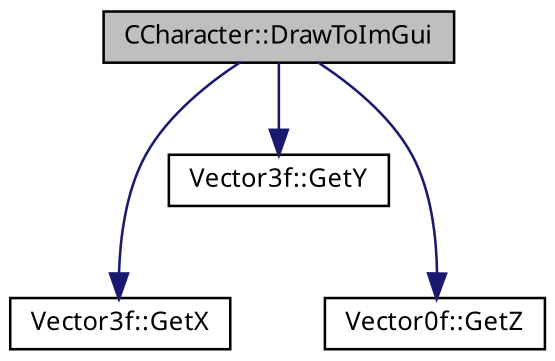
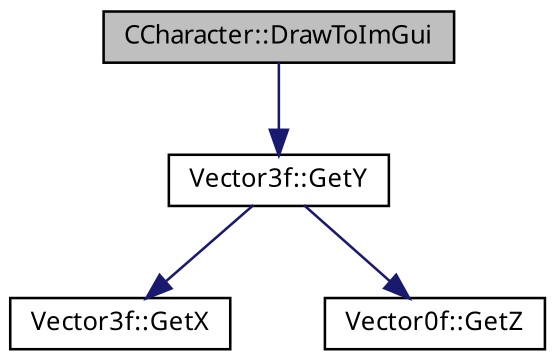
edge "CCharacter::DrawToImGui" -> "Vector3f::GetX": now "Vector3f::GetY" -> "Vector3f::GetX"
edge "CCharacter::DrawToImGui" -> "Vector0f::GetZ": now "Vector3f::GetY" -> "Vector0f::GetZ"
